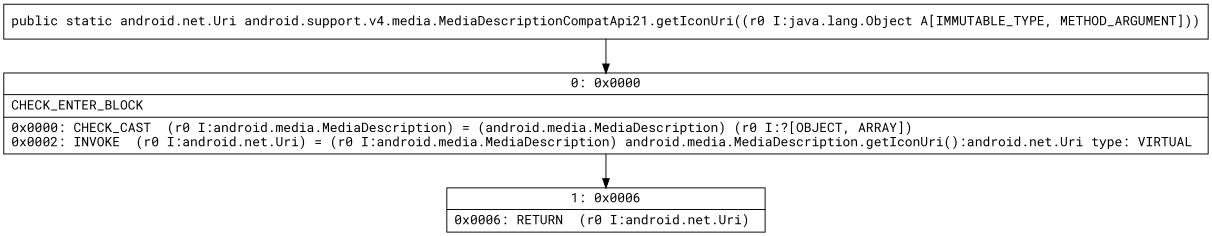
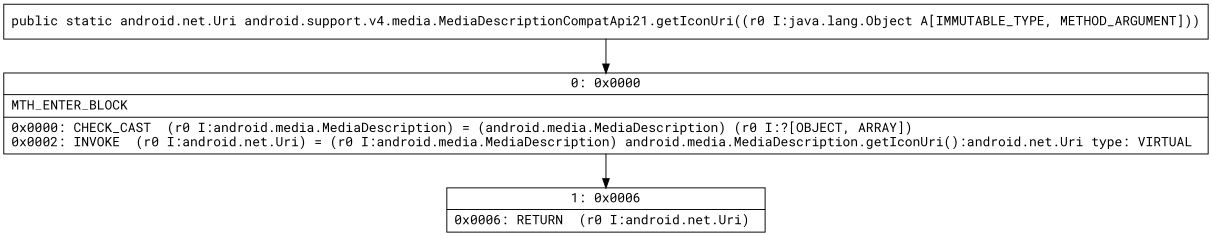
node "0: 0x0000": text "CHECK_ENTER_BLOCK" -> "MTH_ENTER_BLOCK"
